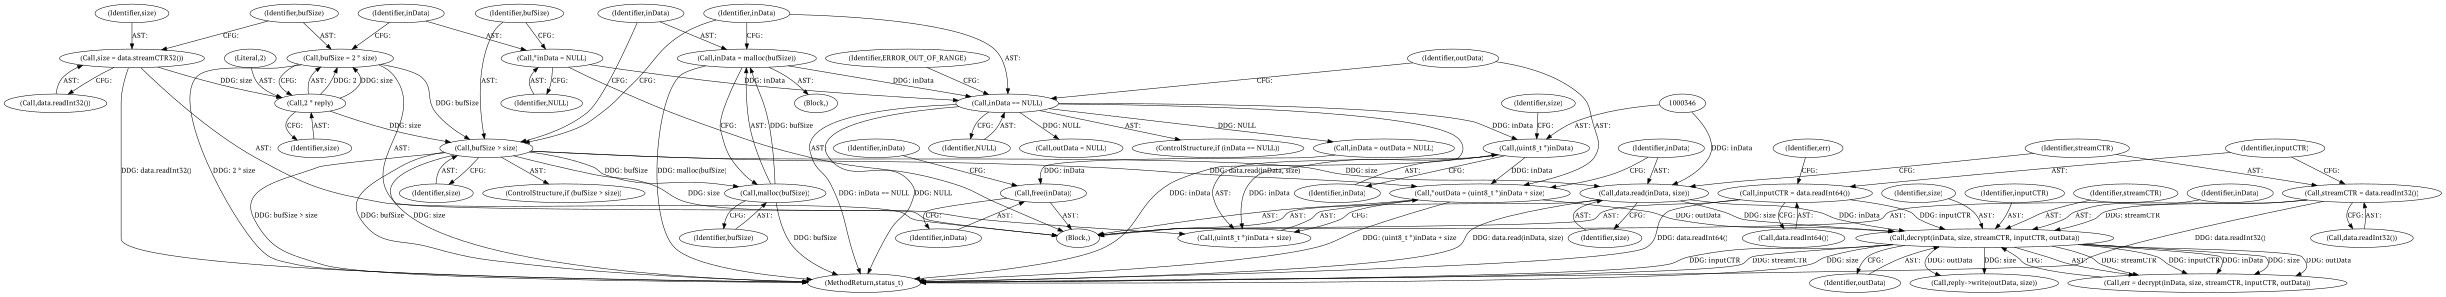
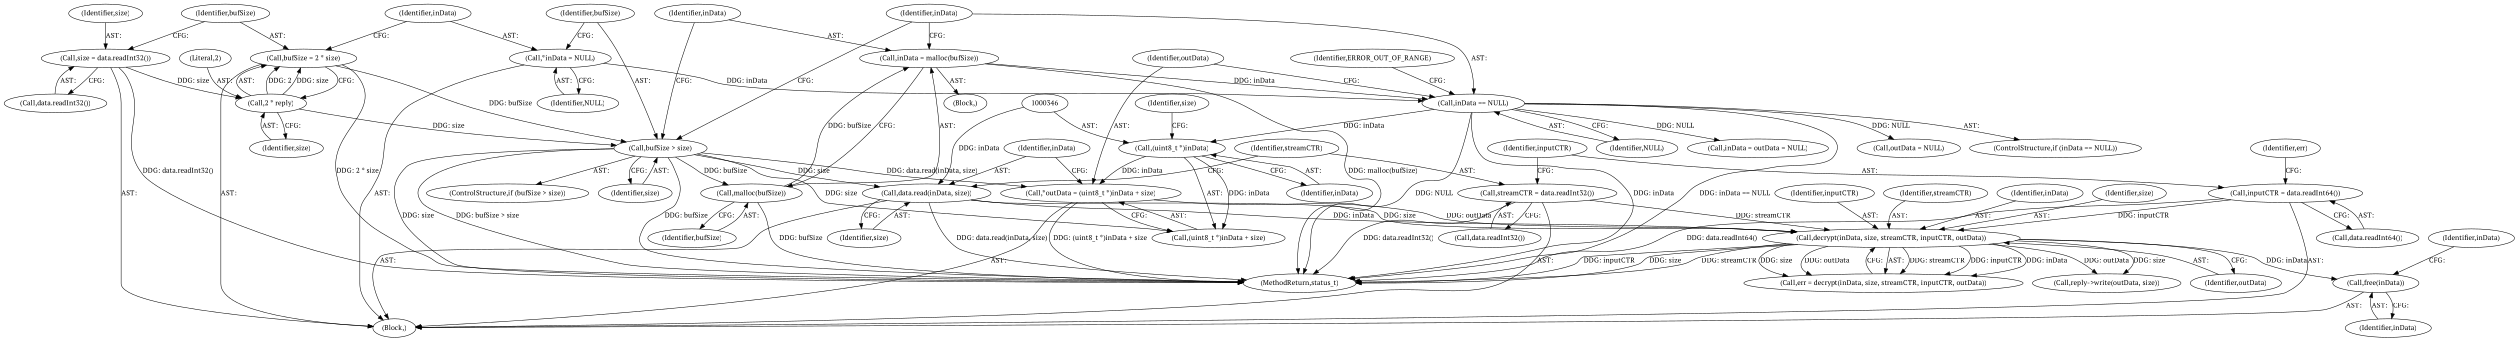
node "(Call,size = data.streamCTR32())": label "(Call,size = data.streamCTR32())" -> "(Call,size = data.readInt32())"
edge "(Call,inData = outData = NULL)" -> "(Call,free(inData))": now "(Call,decrypt(inData, size, streamCTR, inputCTR, outData))" -> "(Call,free(inData))"
